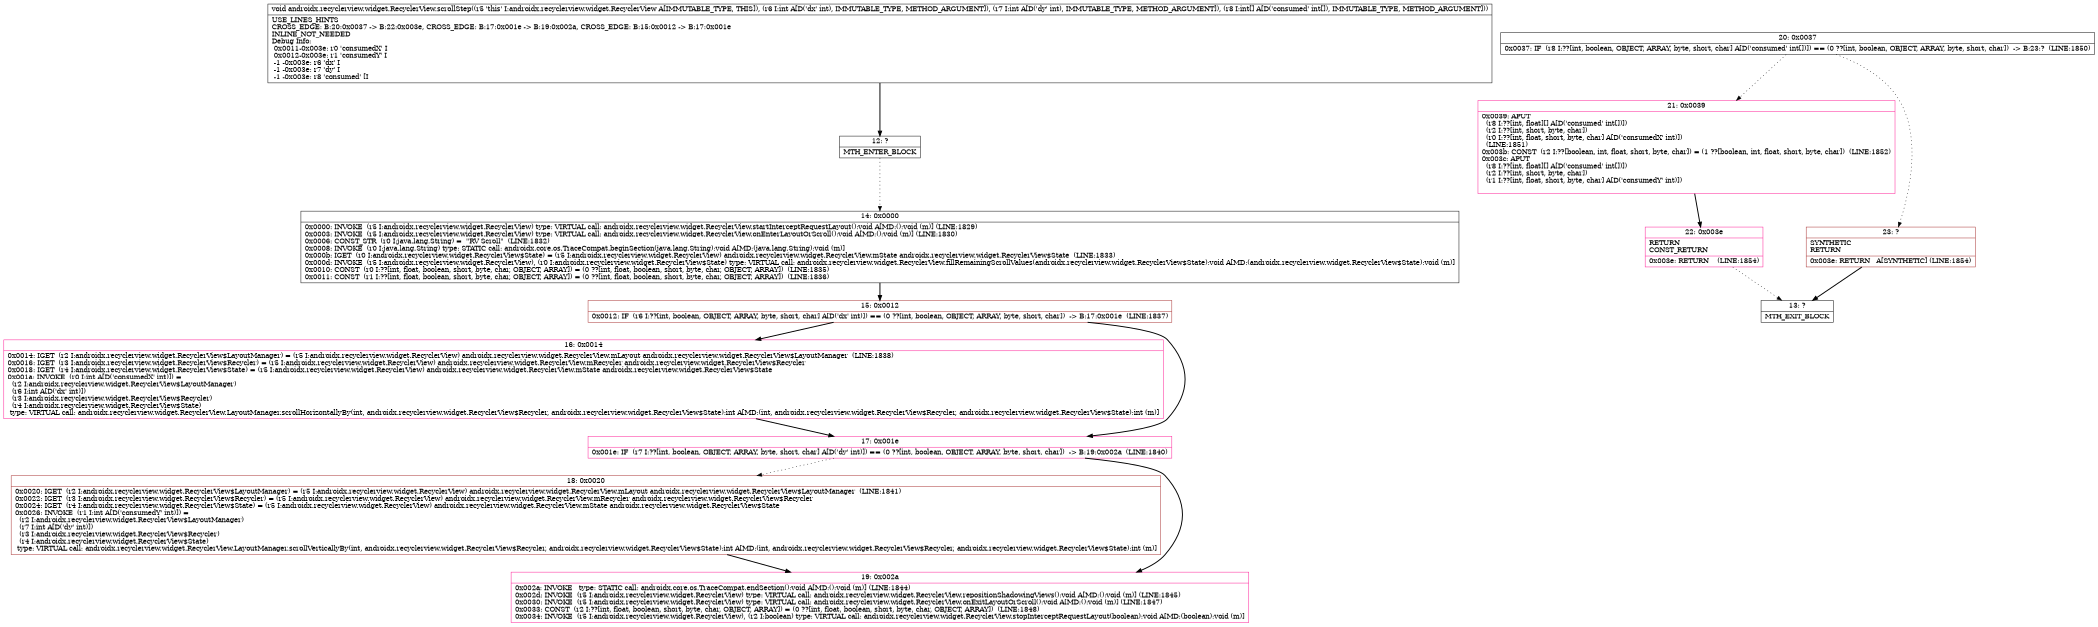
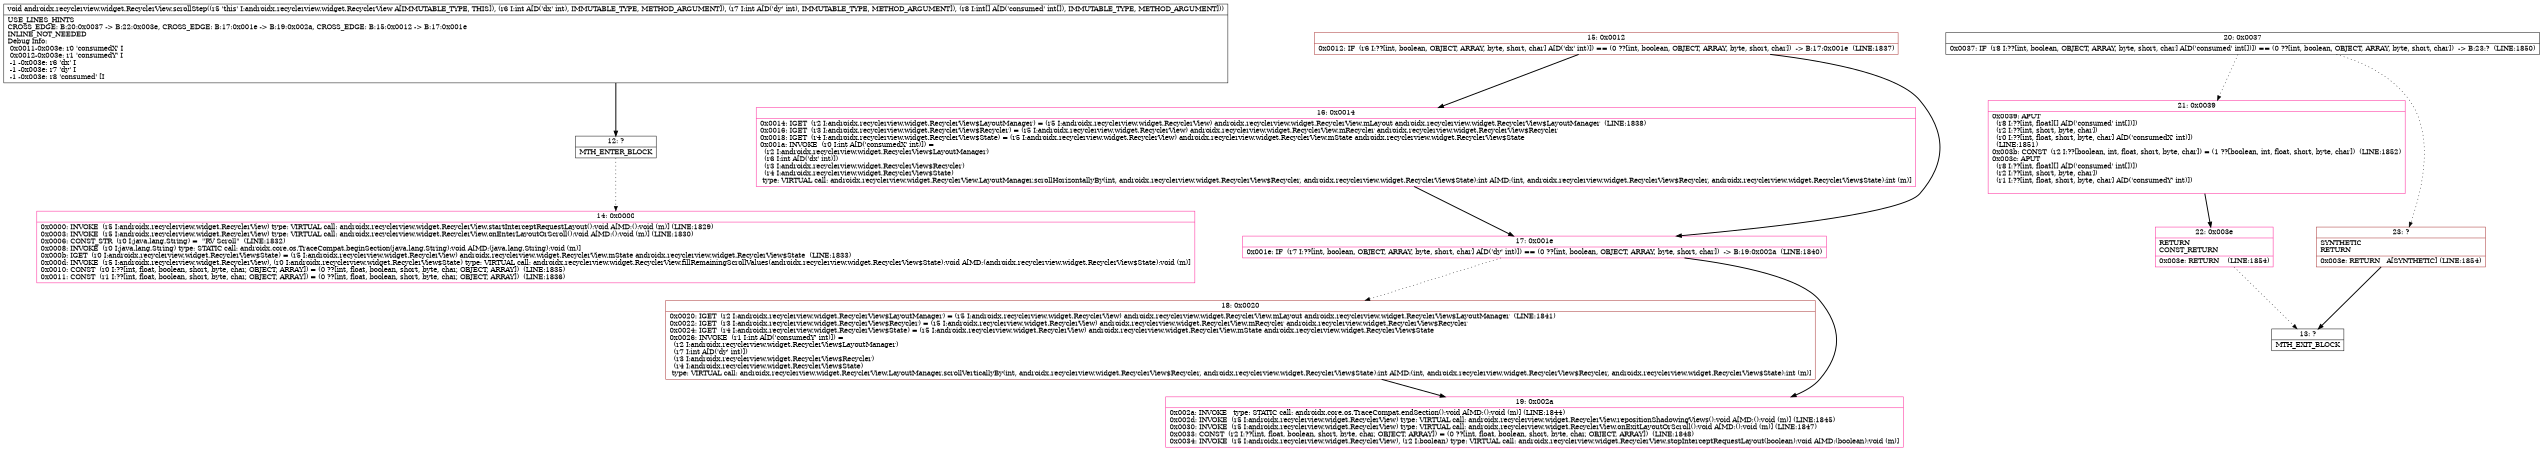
node "14: 0x0000": color black -> deeppink
edge "14: 0x0000" -> "15: 0x0012": removed
